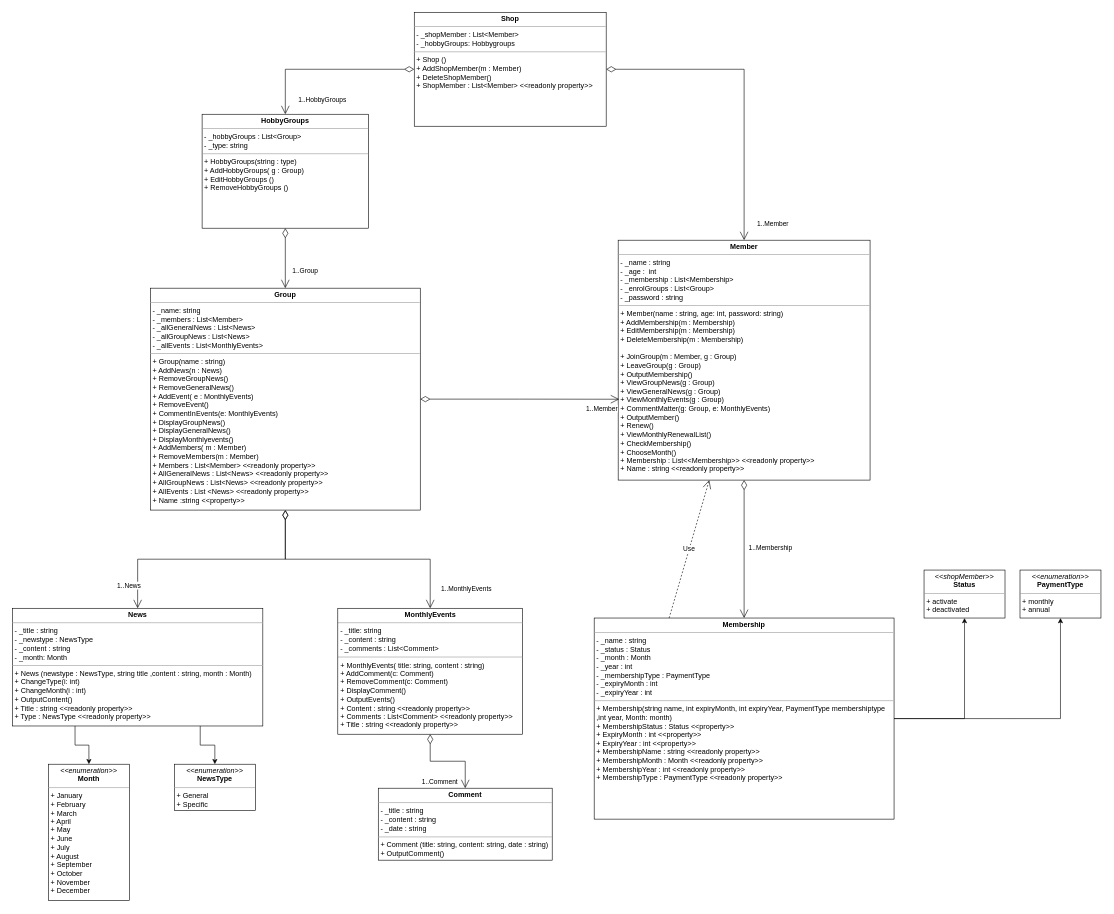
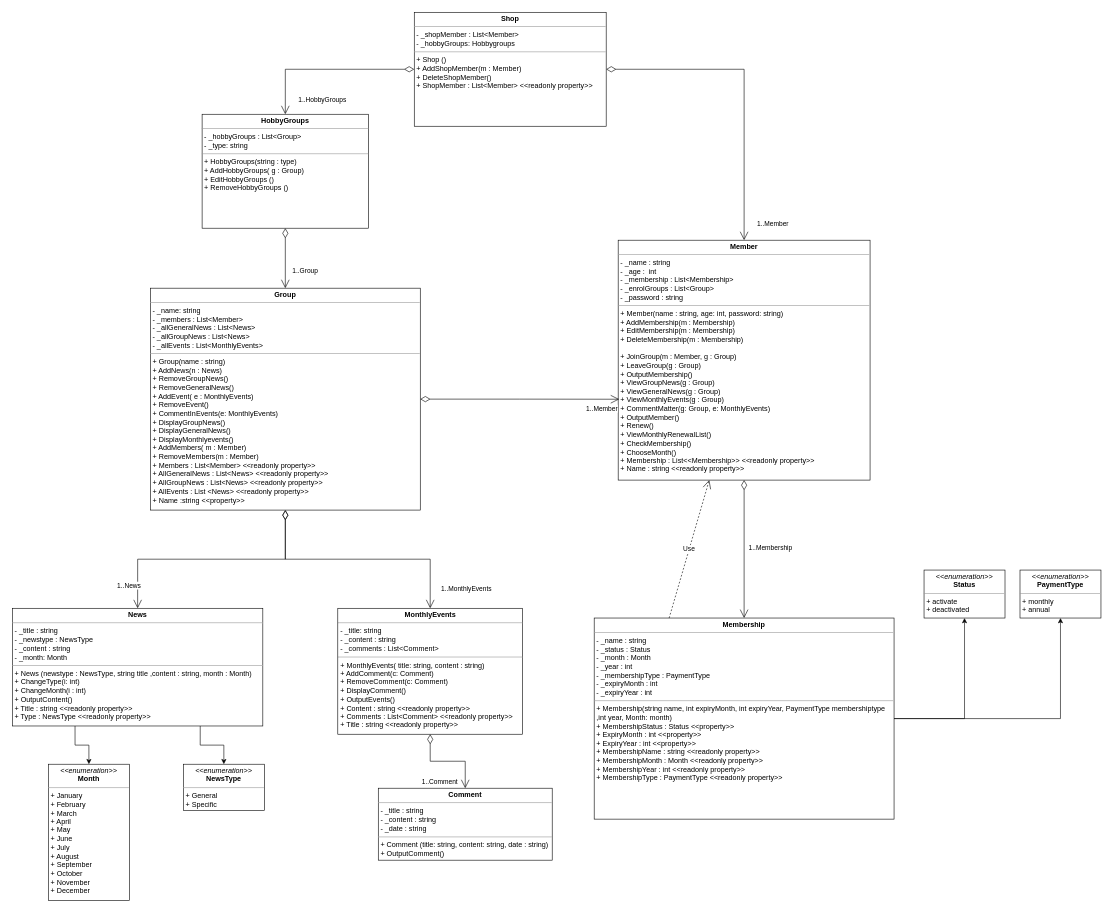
node "<<shopMember>> Status + activate + deactivated": label "<<shopMember>> Status + activate + deactivated" -> "<<enumeration>> Status + activate + deactivated"
node "<<enumeration>> NewsType + General + Specific": moved (215, 788) -> (224, 788)
